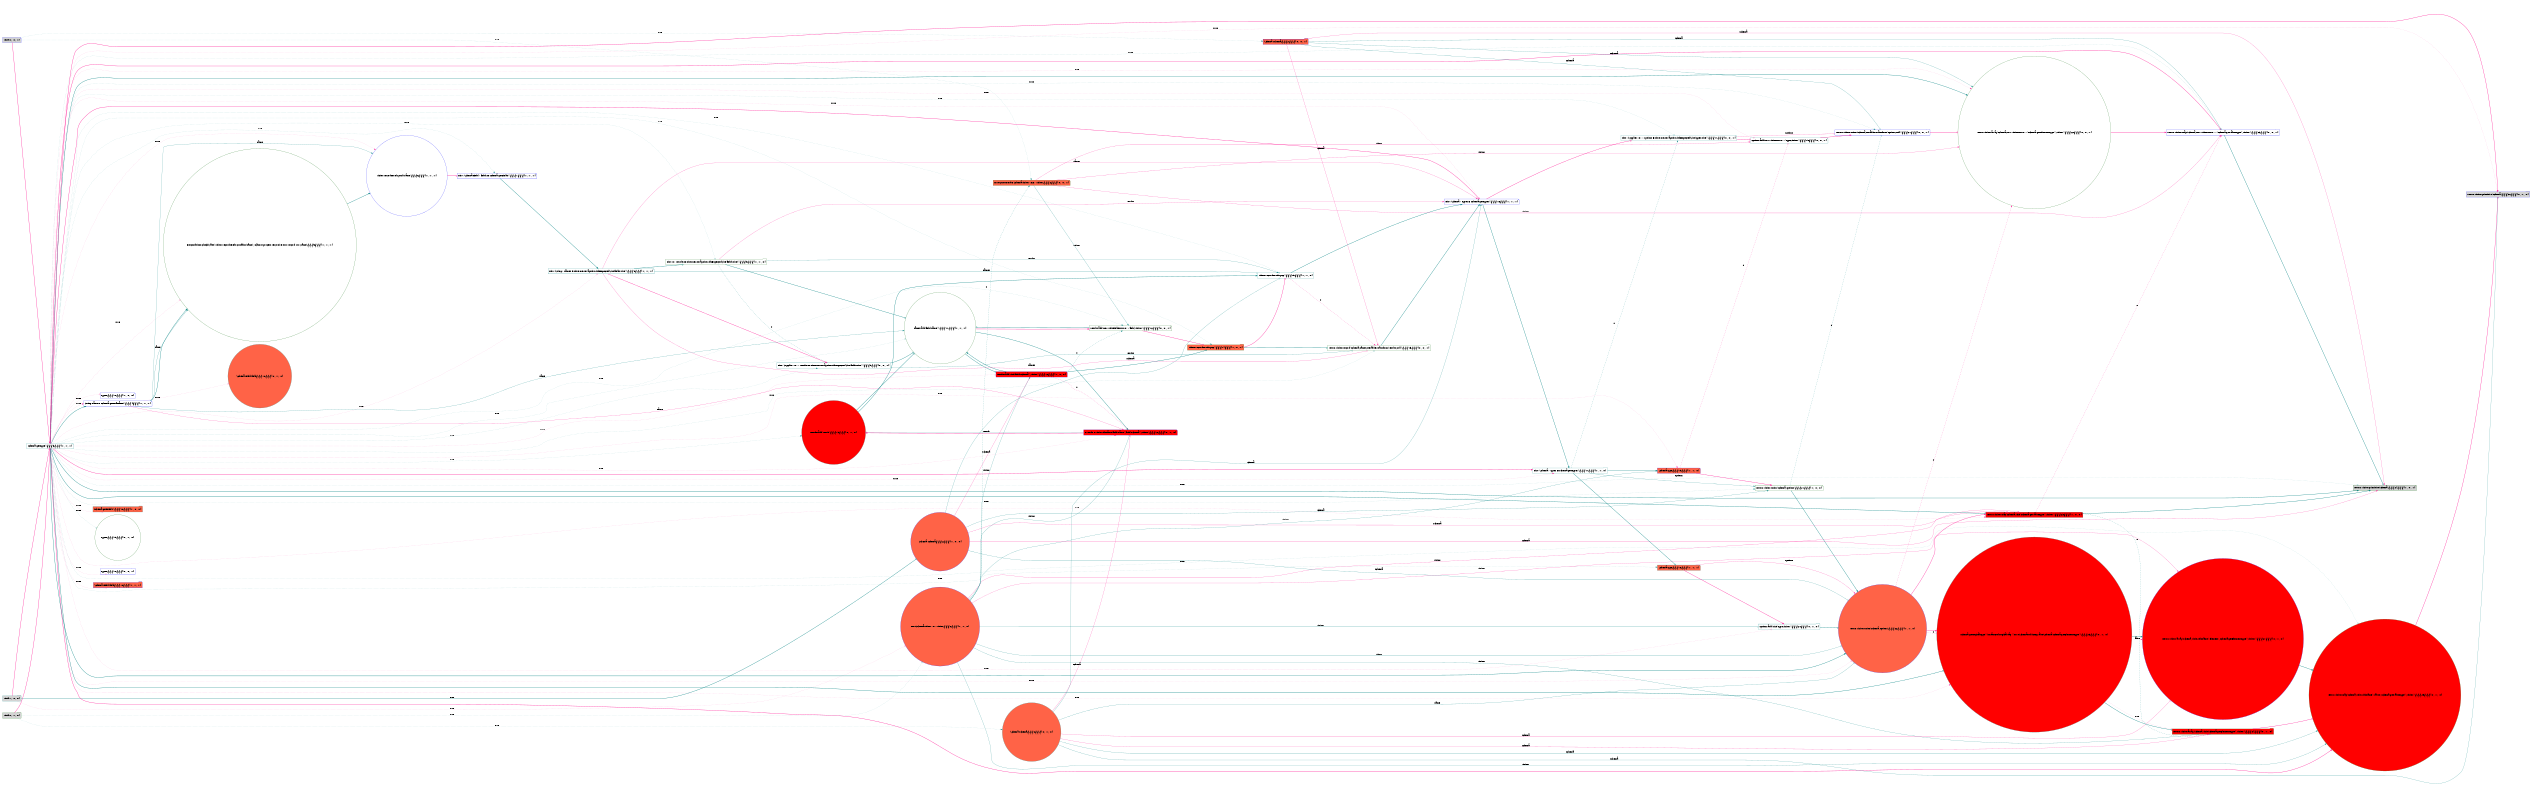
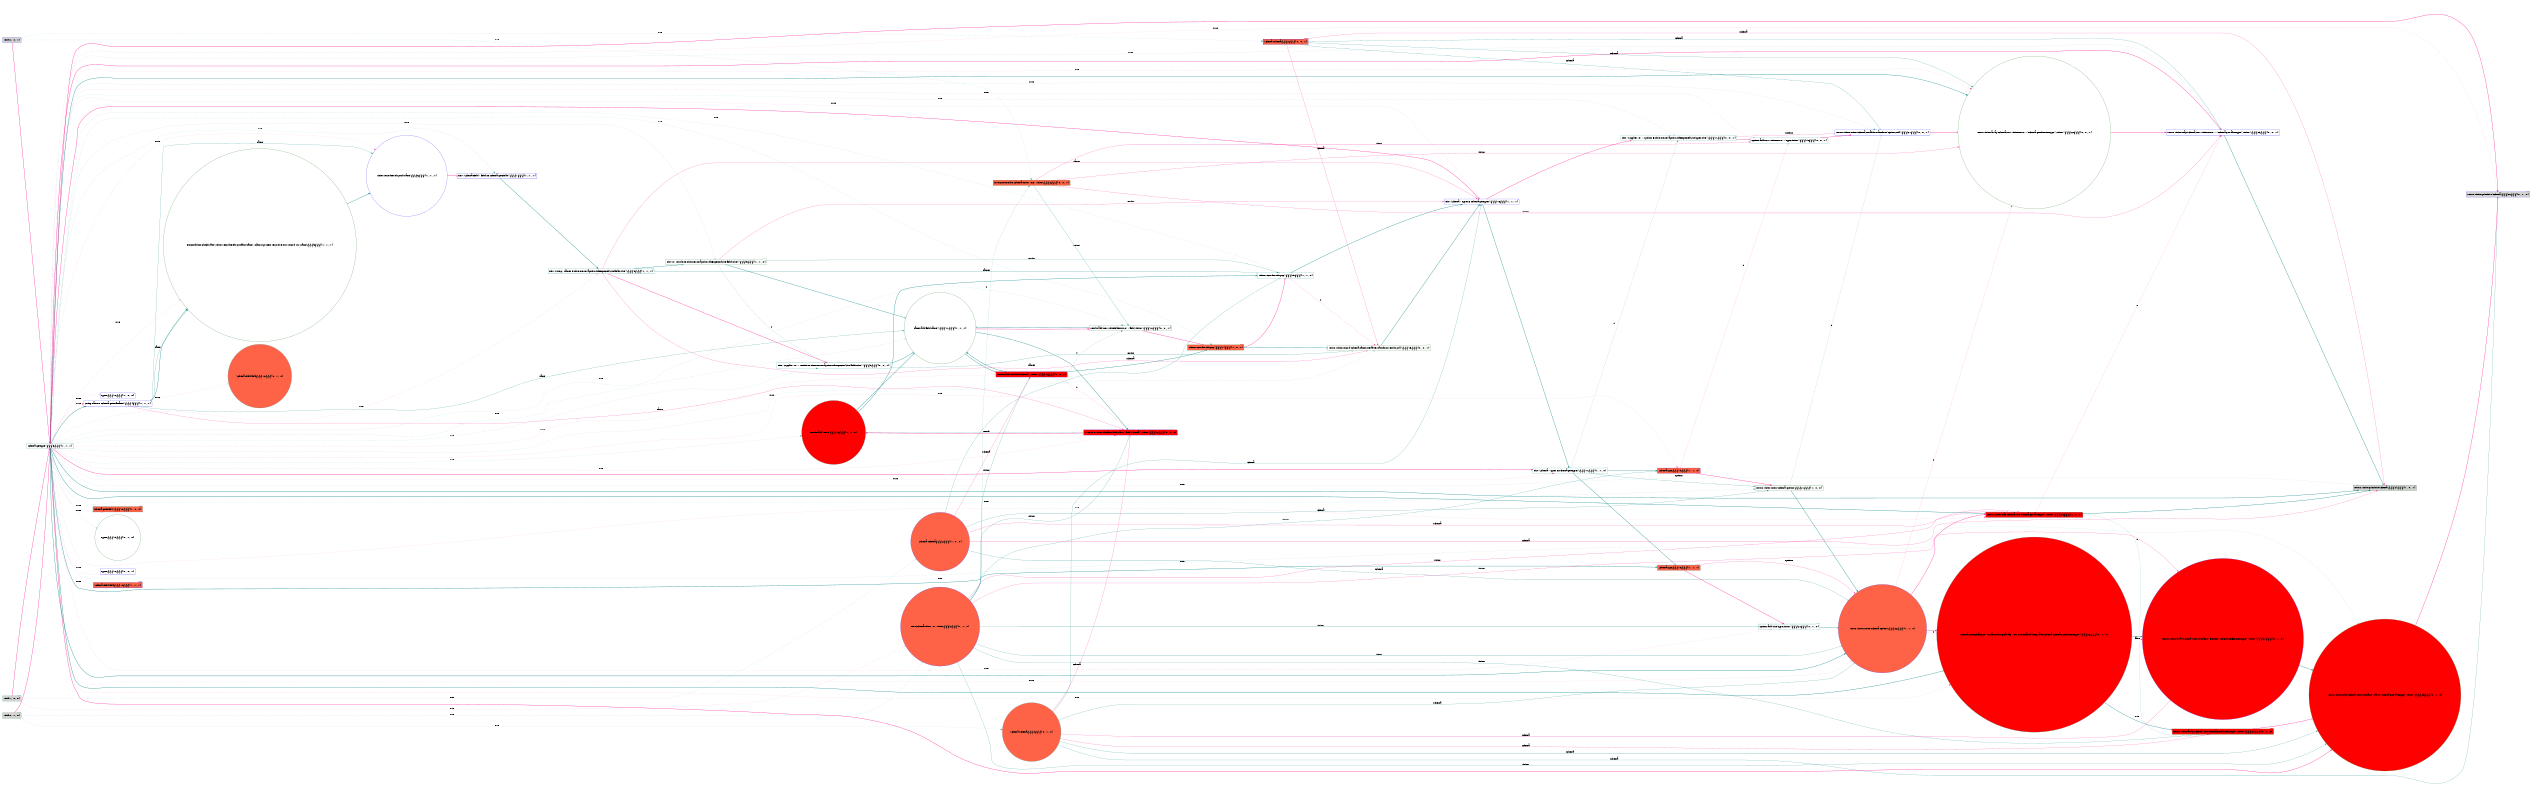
edge "schema.getType()@@@3@@@['1', '1', '1']" -> "Schema type@@@18@@@['1', '1', '1']": style dotted -> bold
edge "visit['1', '0', '0']" -> "Schema schema@@@2@@@['1', '0', '0']": style bold -> dotted
edge "Schema schema@@@2@@@['0', '1', '0']" -> "return visitor.union(schema,options)@@@22@@@['1', '1', '0']": label "name" -> "schema"
